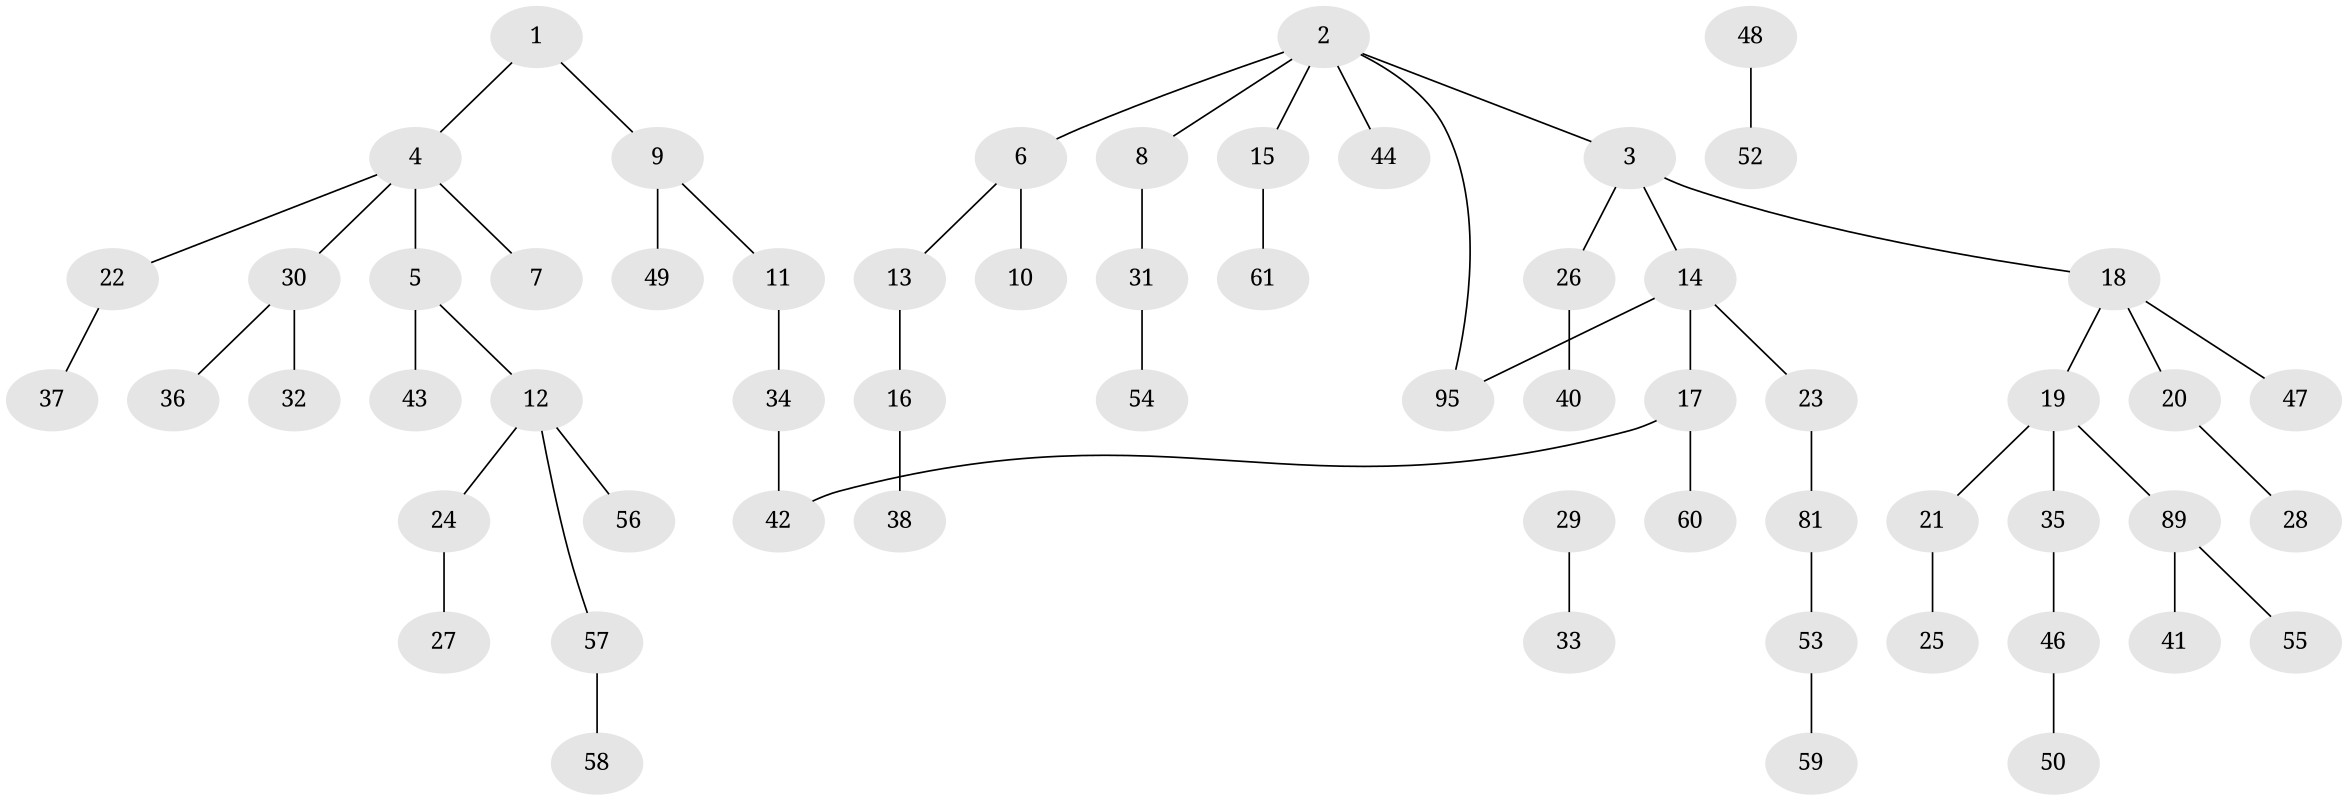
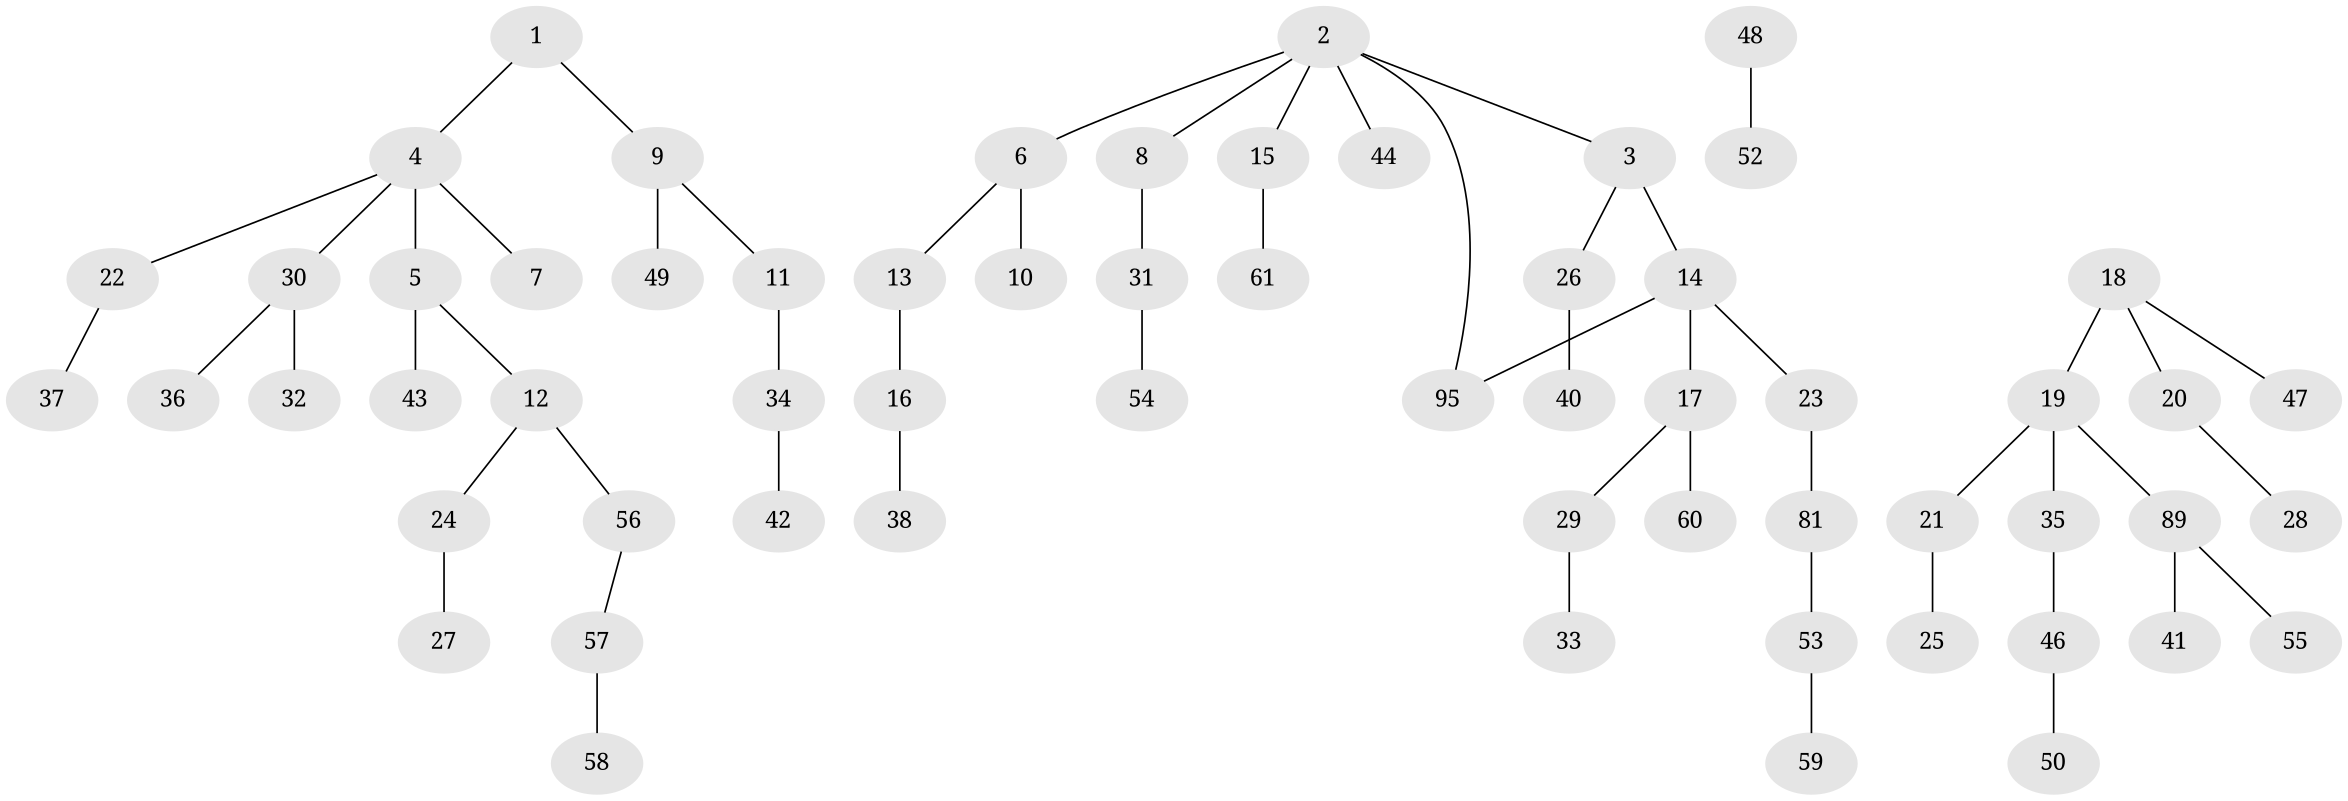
edge "3" -- "18": removed
edge "17" -- "42": now "17" -- "29"
edge "12" -- "57": now "56" -- "57"
